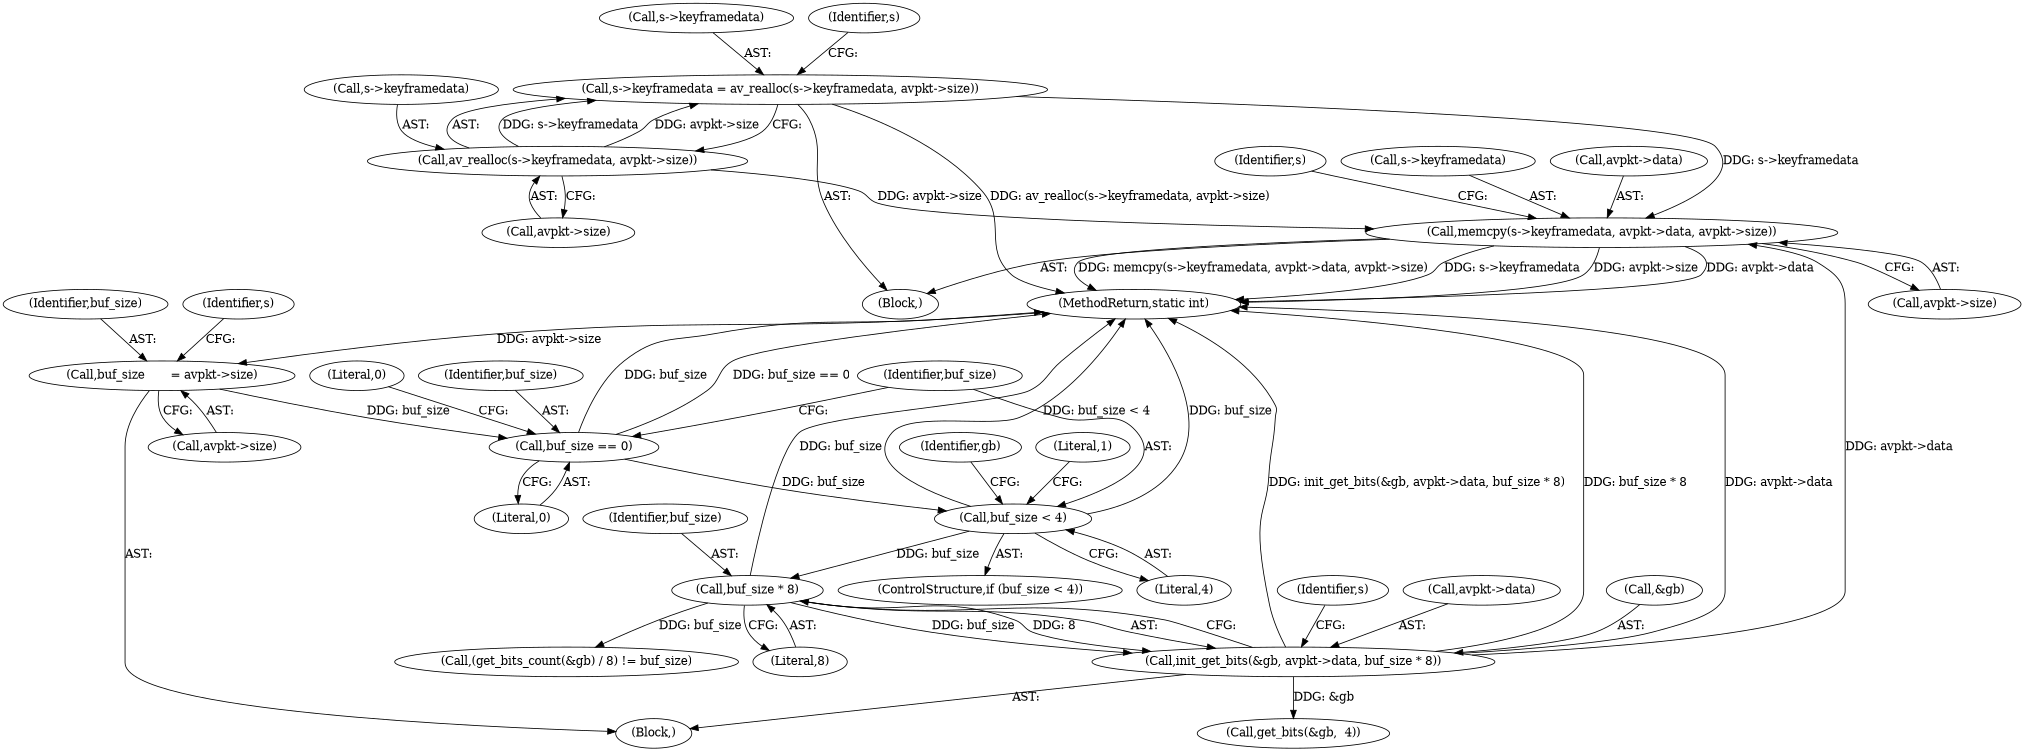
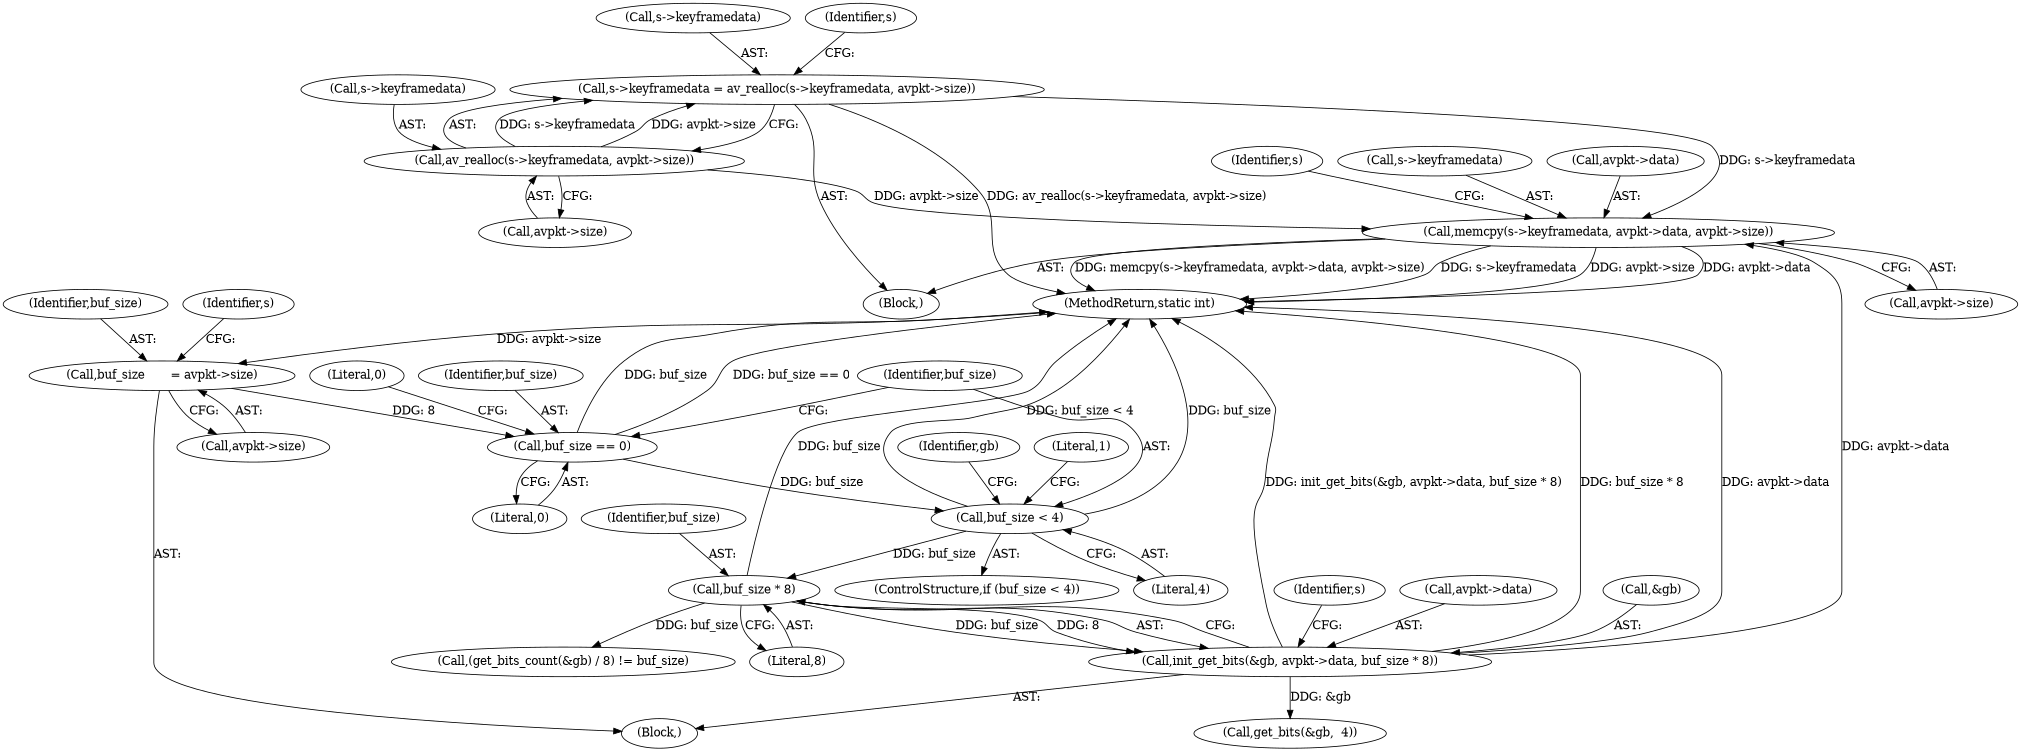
edge "(Call,buf_size       = avpkt->size)" -> "(Call,buf_size == 0)": label "DDG: buf_size" -> "DDG: 8"
